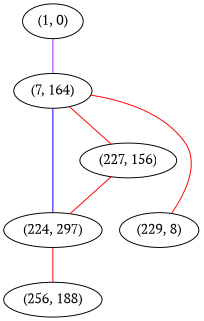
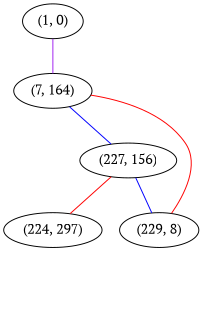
edge "(7, 164)" -- "(227, 156)": color red -> blue
edge "(7, 164)" -- "(224, 297)": removed
edge "(227, 156)" -- "(229, 8)": added
node "(256, 188)": removed
